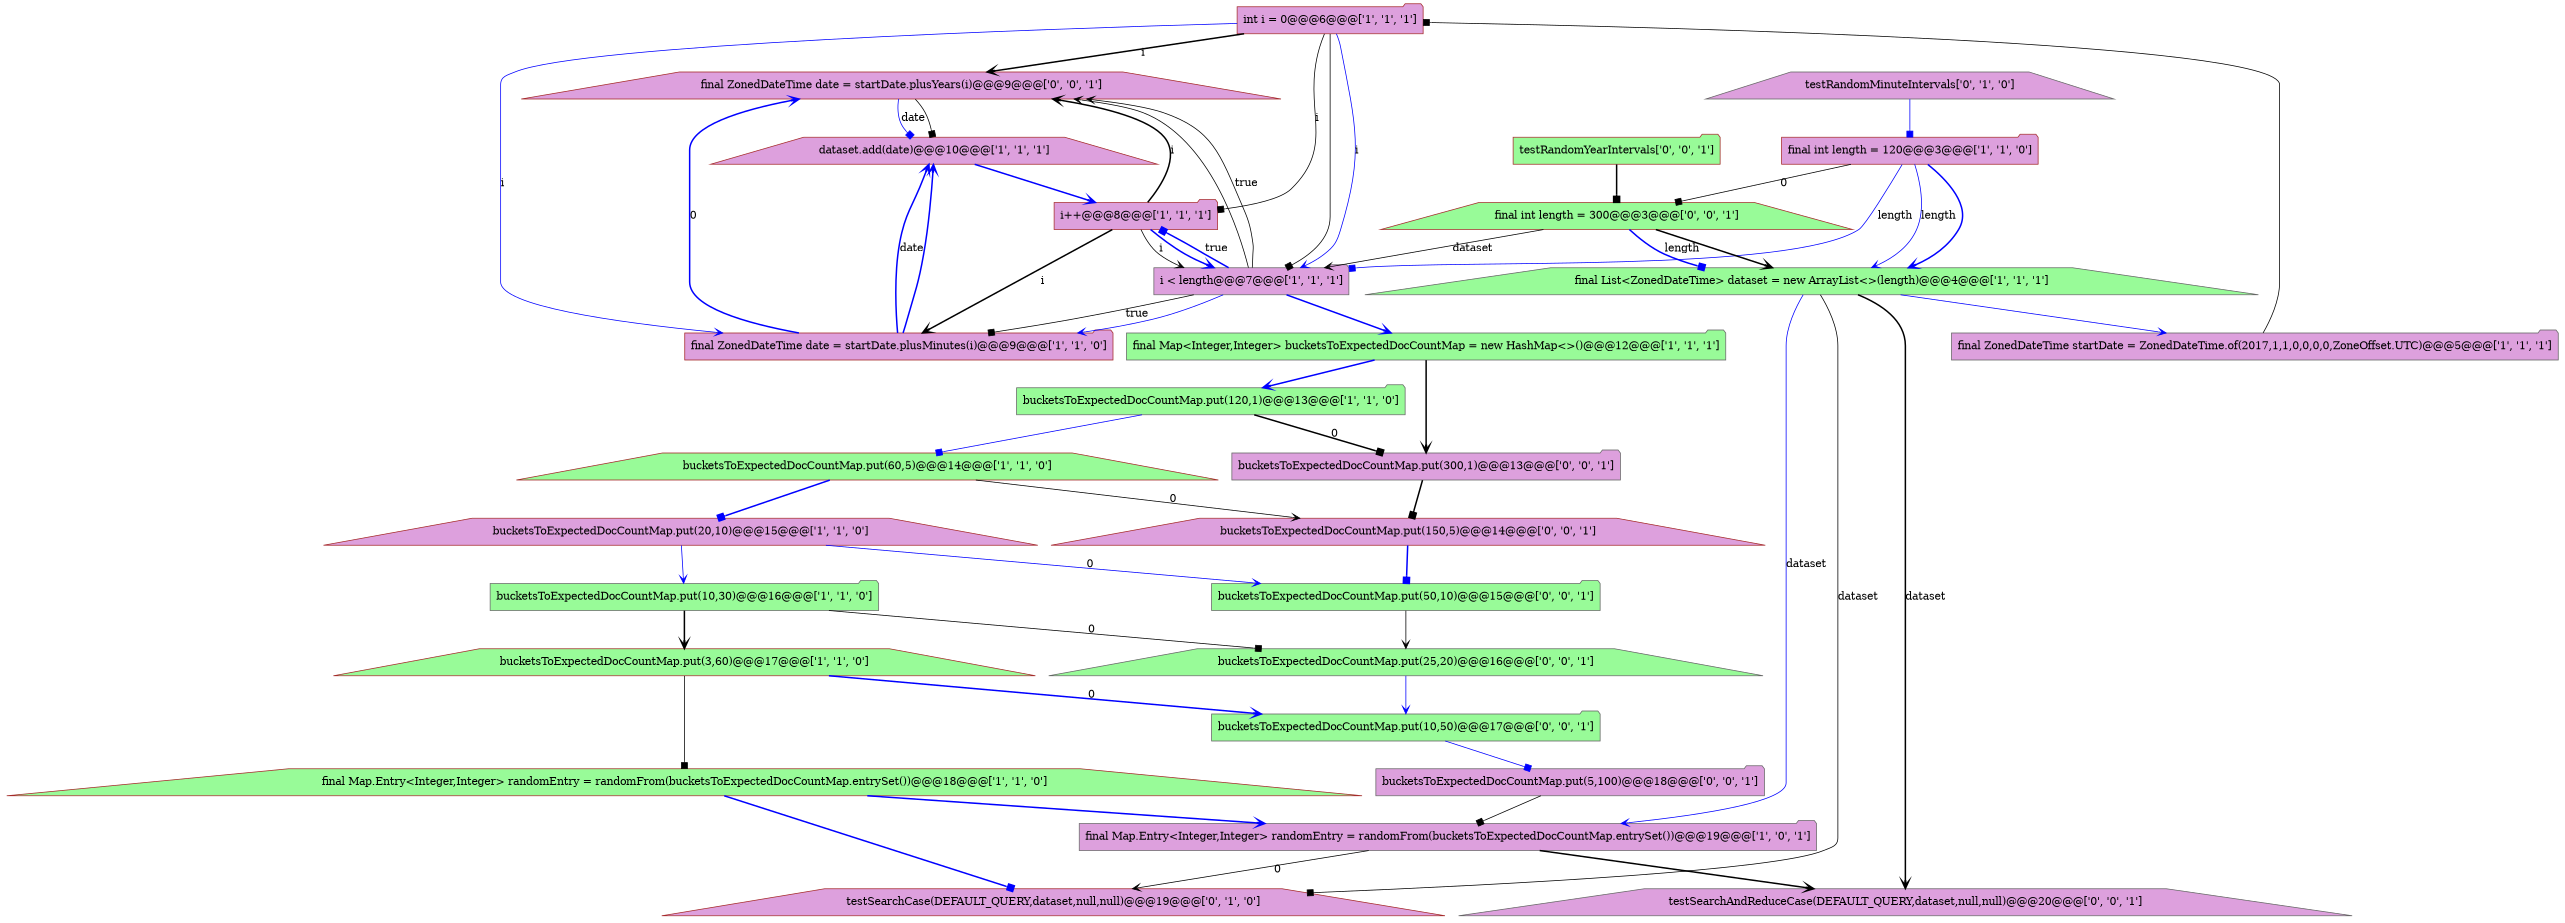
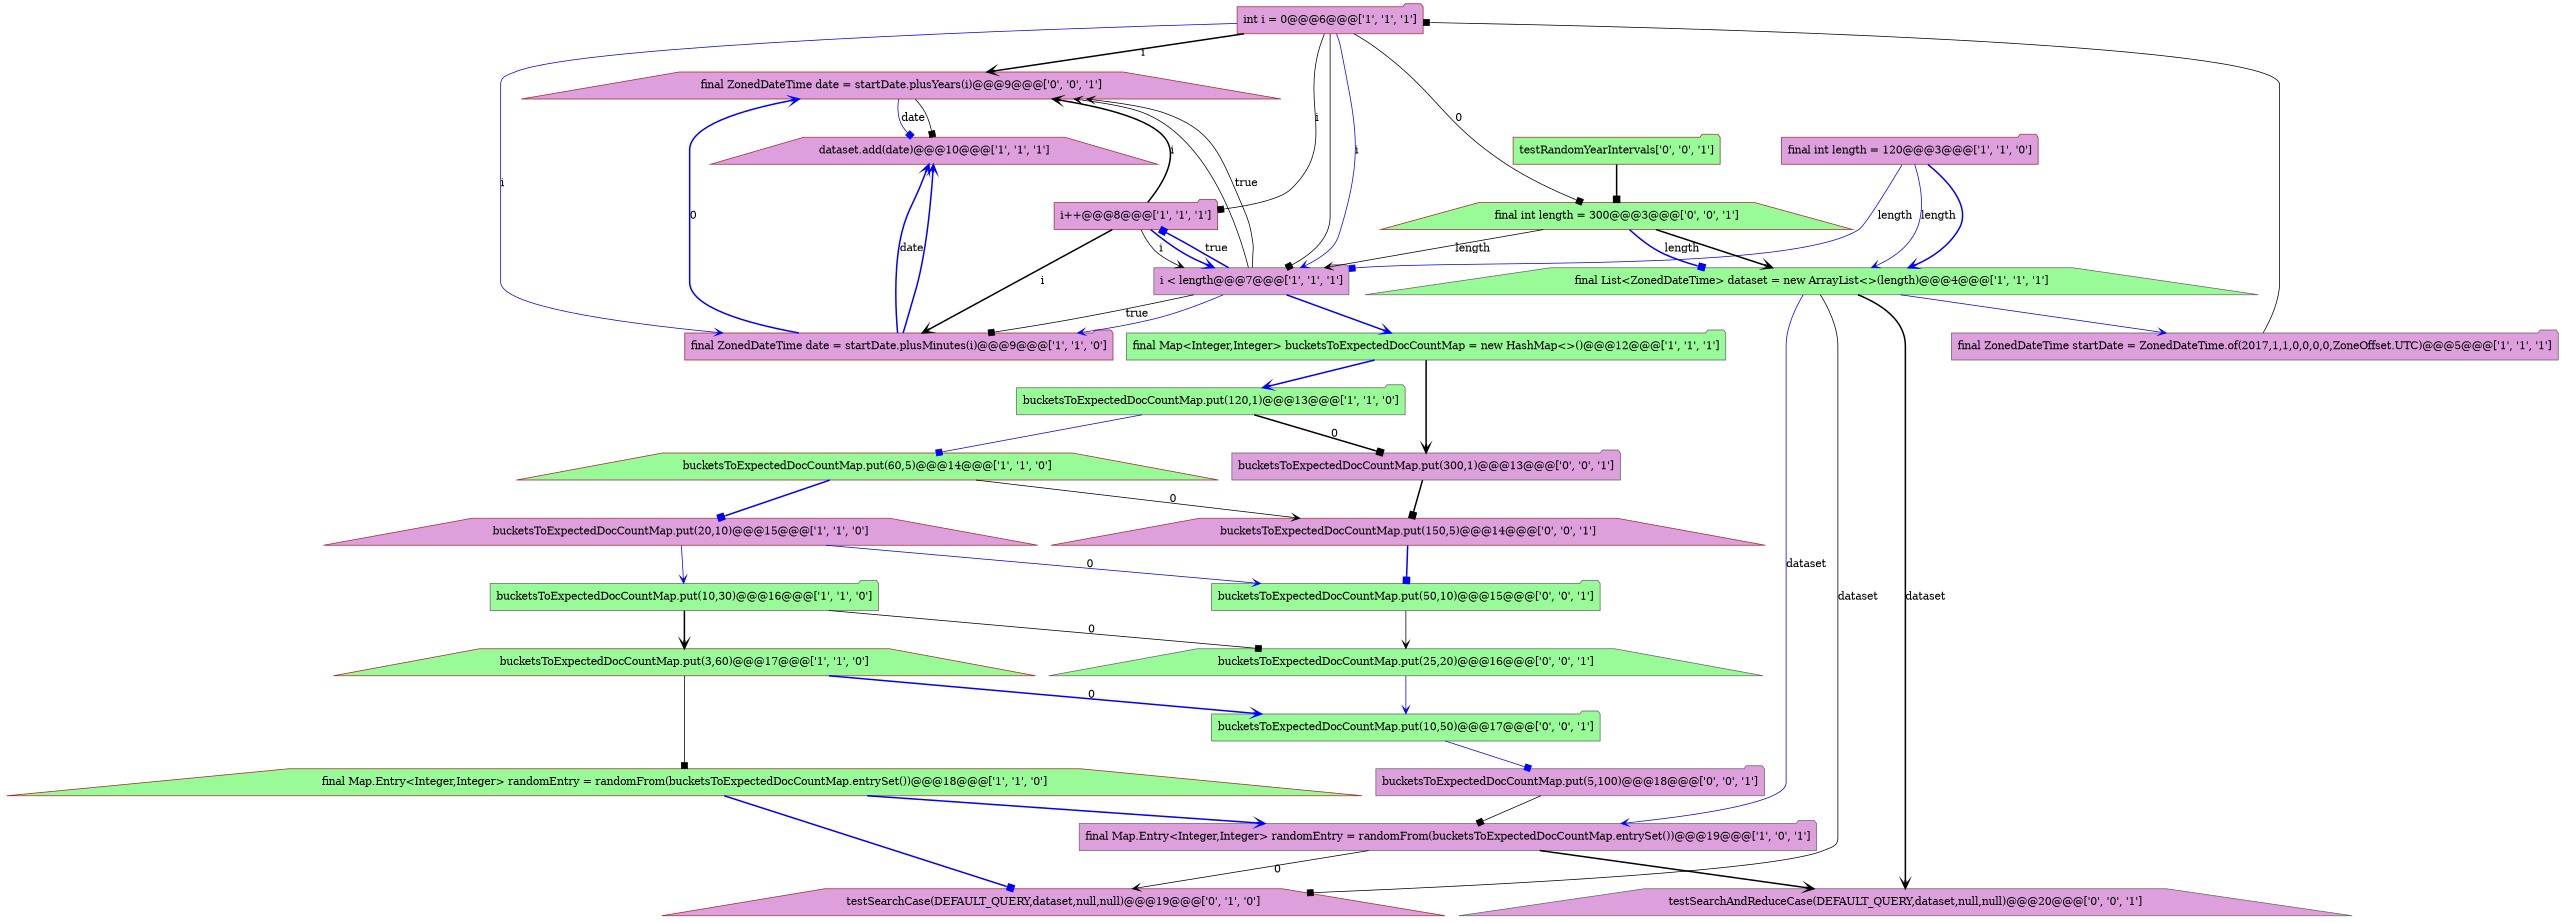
node "testRandomMinuteIntervals['0', '1', '0']": removed
edge "dataset.add(date)@@@10@@@['1', '1', '1']" -> "i++@@@8@@@['1', '1', '1']": removed
edge "final int length = 120@@@3@@@['1', '1', '0']" -> "final int length = 300@@@3@@@['0', '0', '1']": now "int i = 0@@@6@@@['1', '1', '1']" -> "final int length = 300@@@3@@@['0', '0', '1']"
edge "final int length = 300@@@3@@@['0', '0', '1']" -> "i < length@@@7@@@['1', '1', '1']": label "dataset" -> "length"
